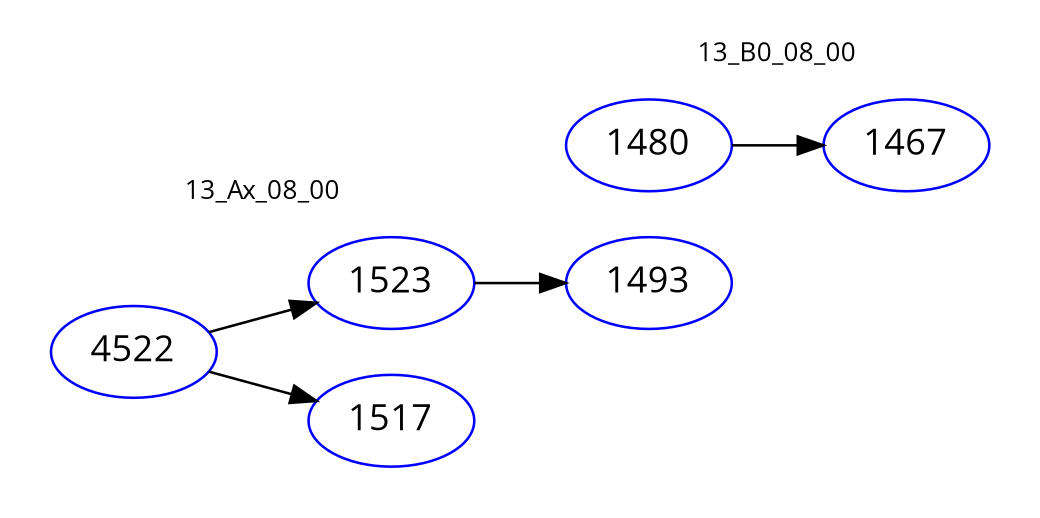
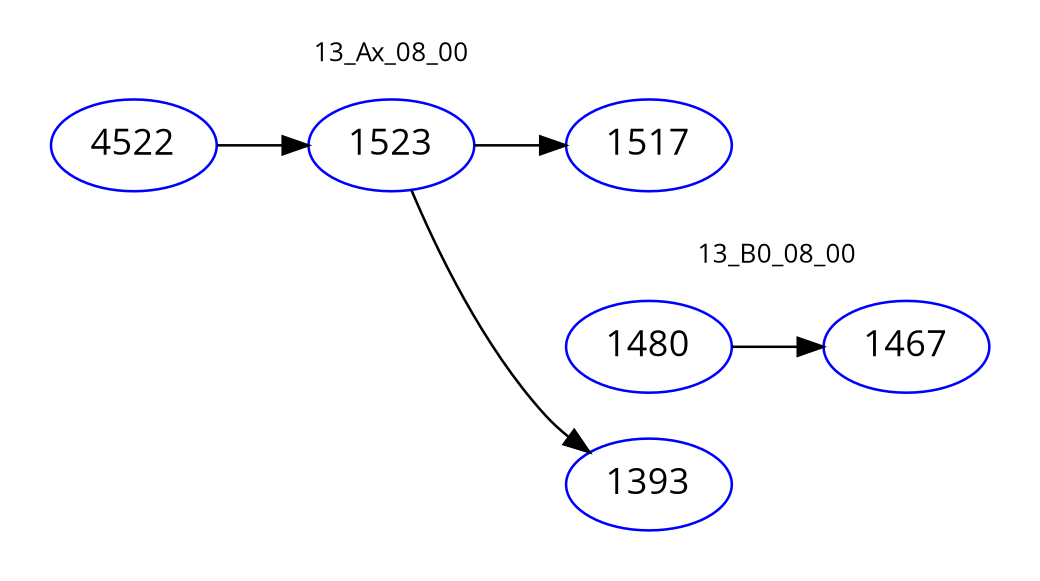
node "1493": label "1493" -> "1393"
edge "4522" -> "1517": now "1523" -> "1517"
